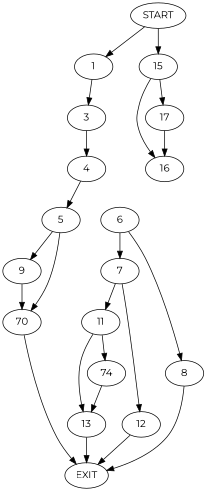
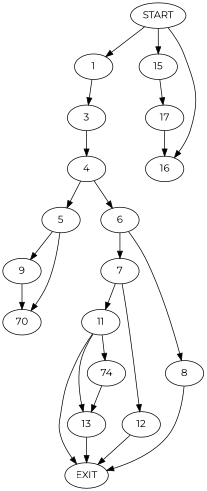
edge "15" -> "16": now "START" -> "16"
edge "4" -> "6": added
edge "70" -> "EXIT": now "11" -> "EXIT"
